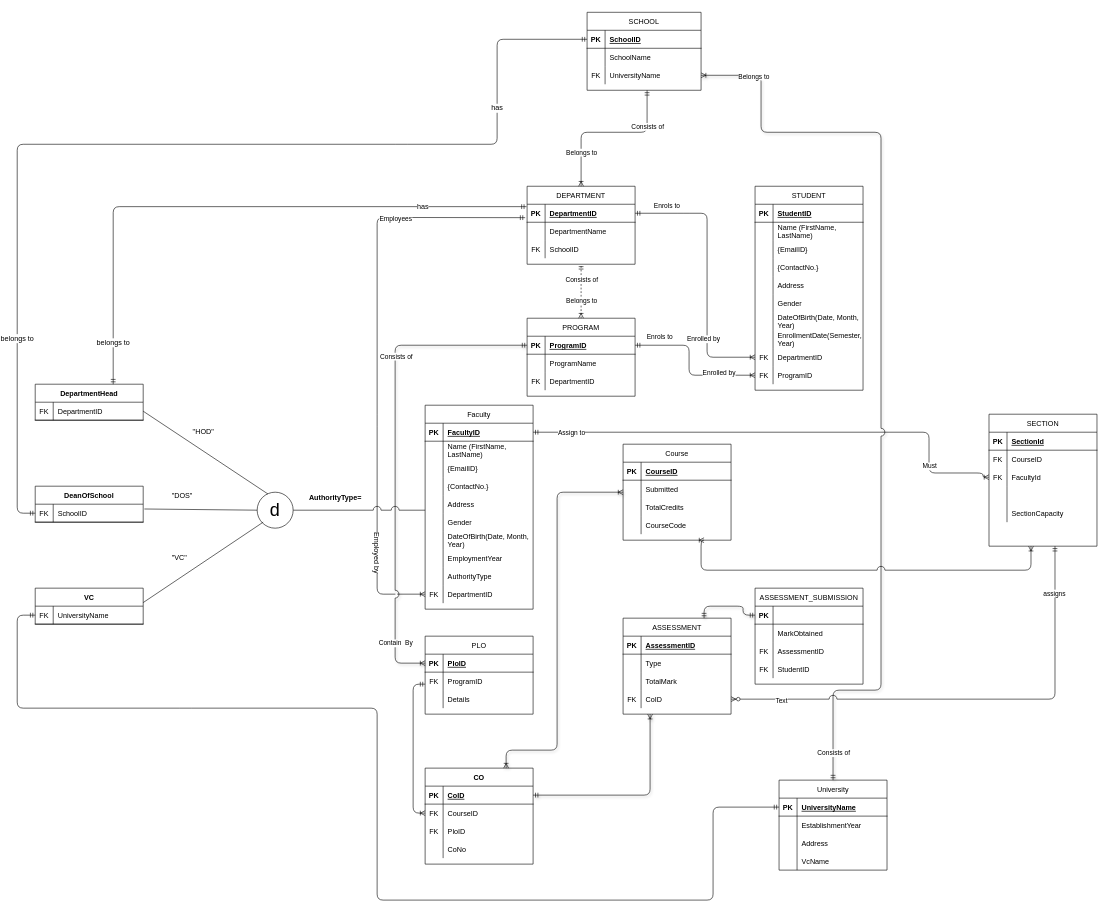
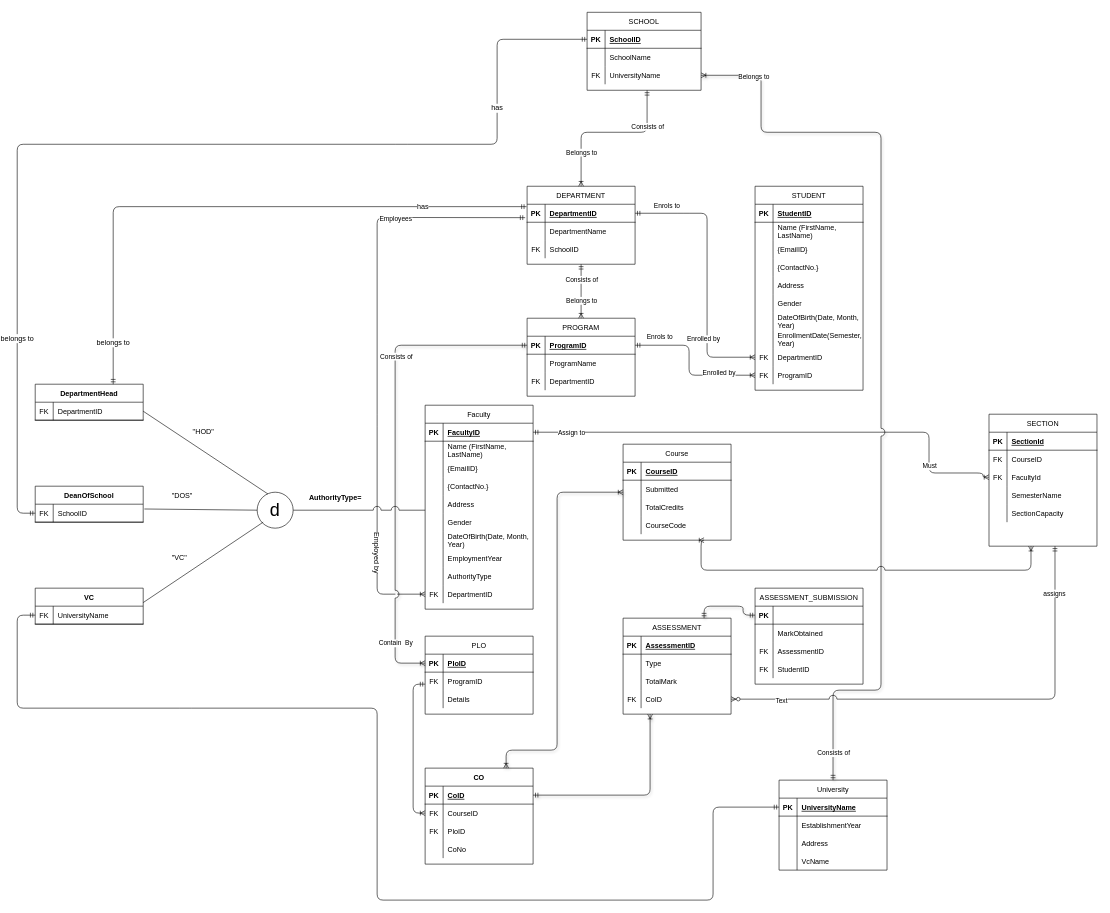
edge "DEPARTMENT" -- "PROGRAM": style dashed -> solid
node "SemesterName": added
